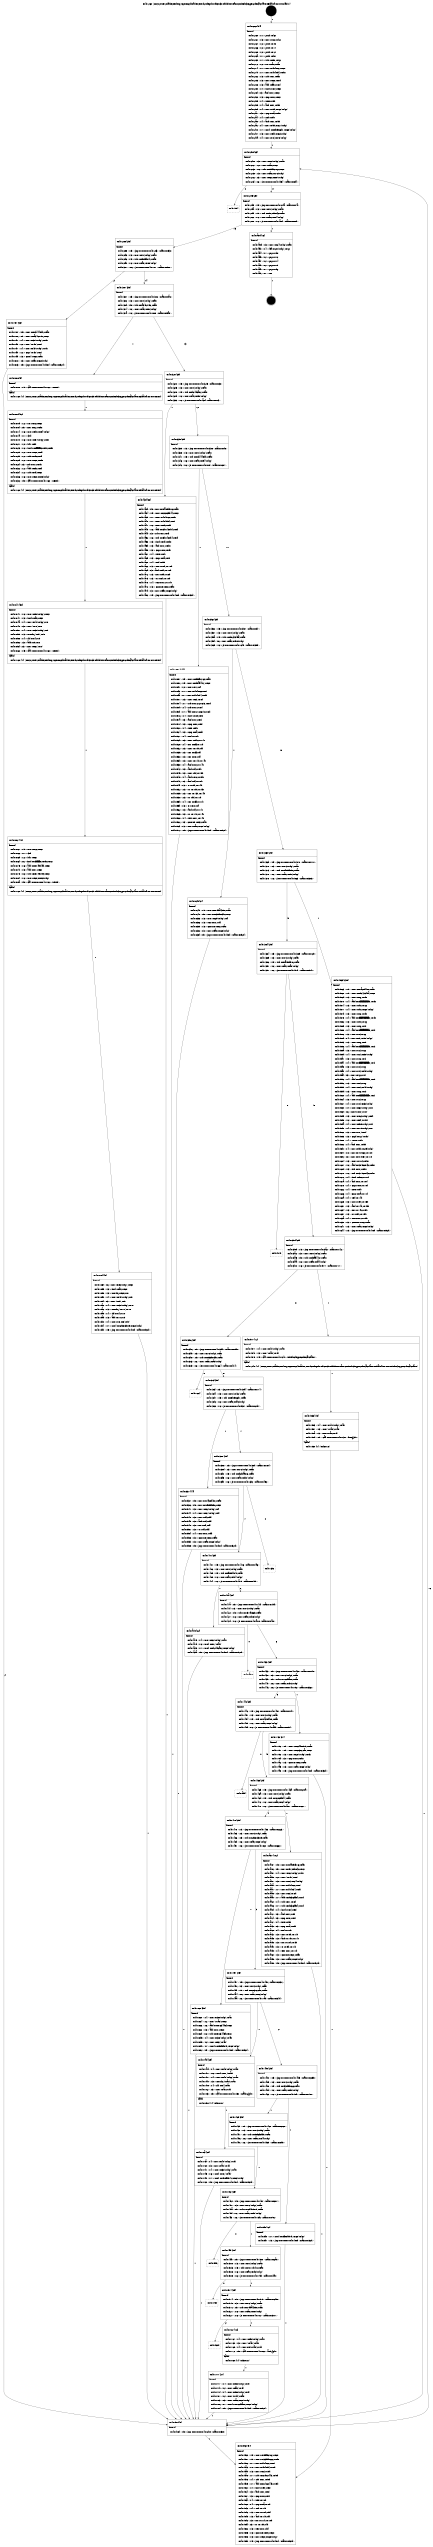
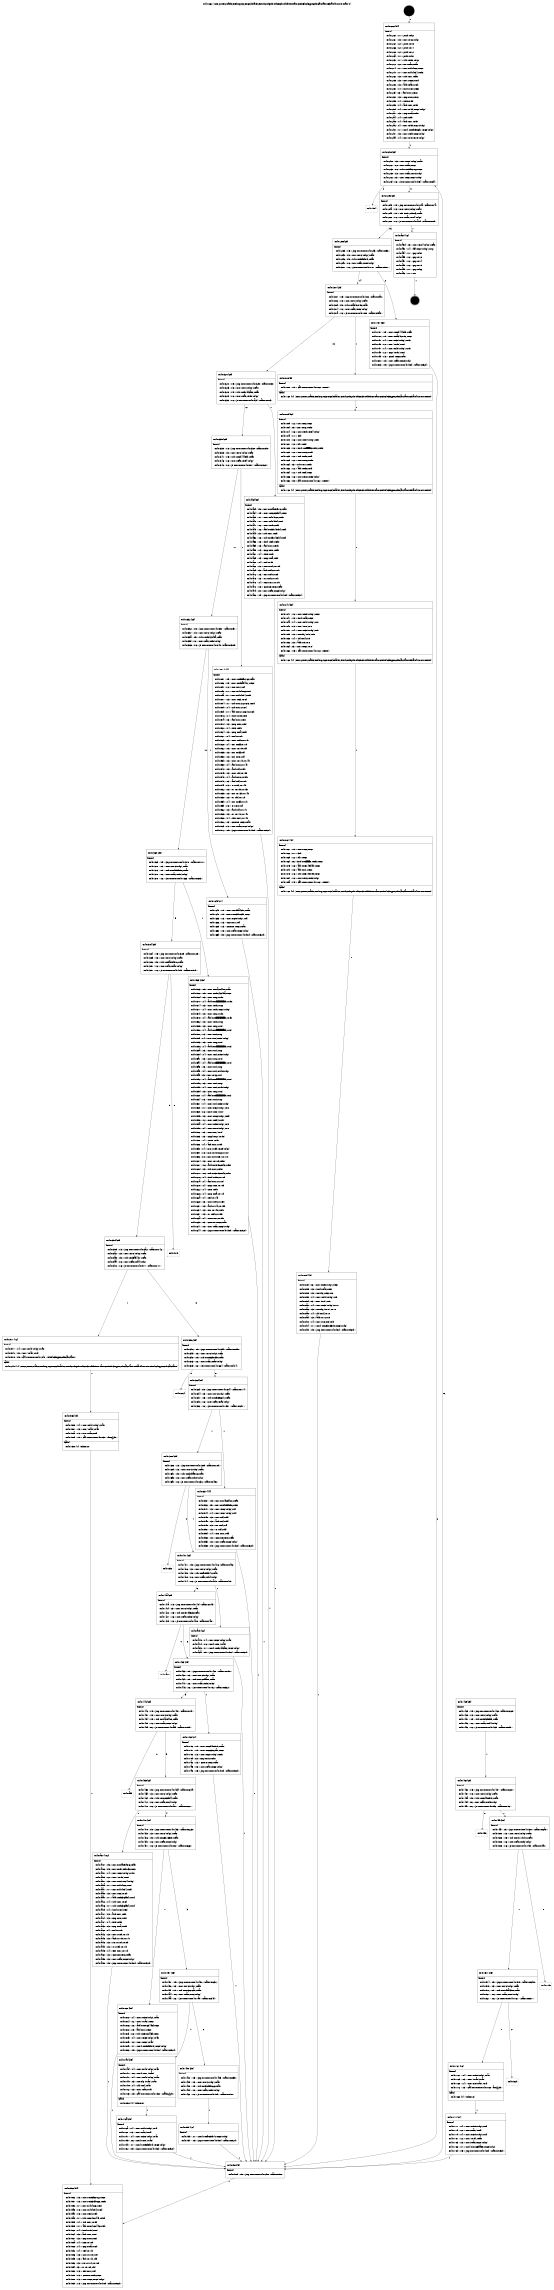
edge "0x4014b0 [25]" -> "0x4014c9 [25]": removed, label "1"
